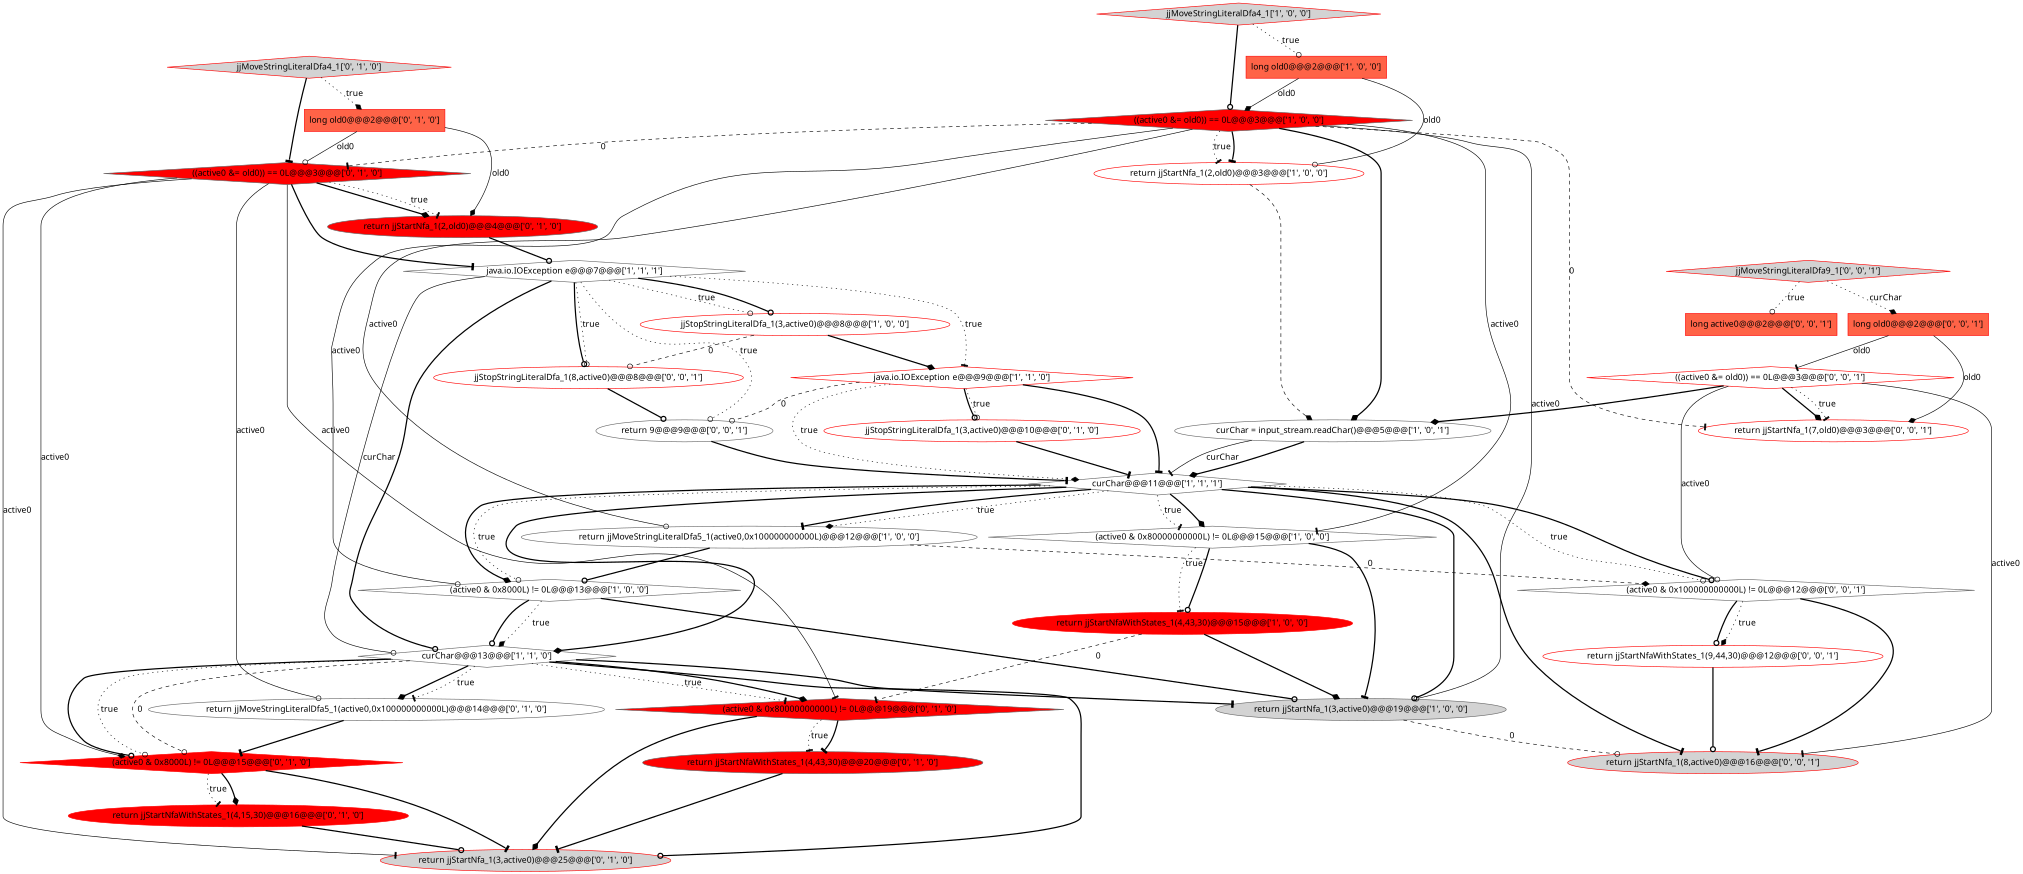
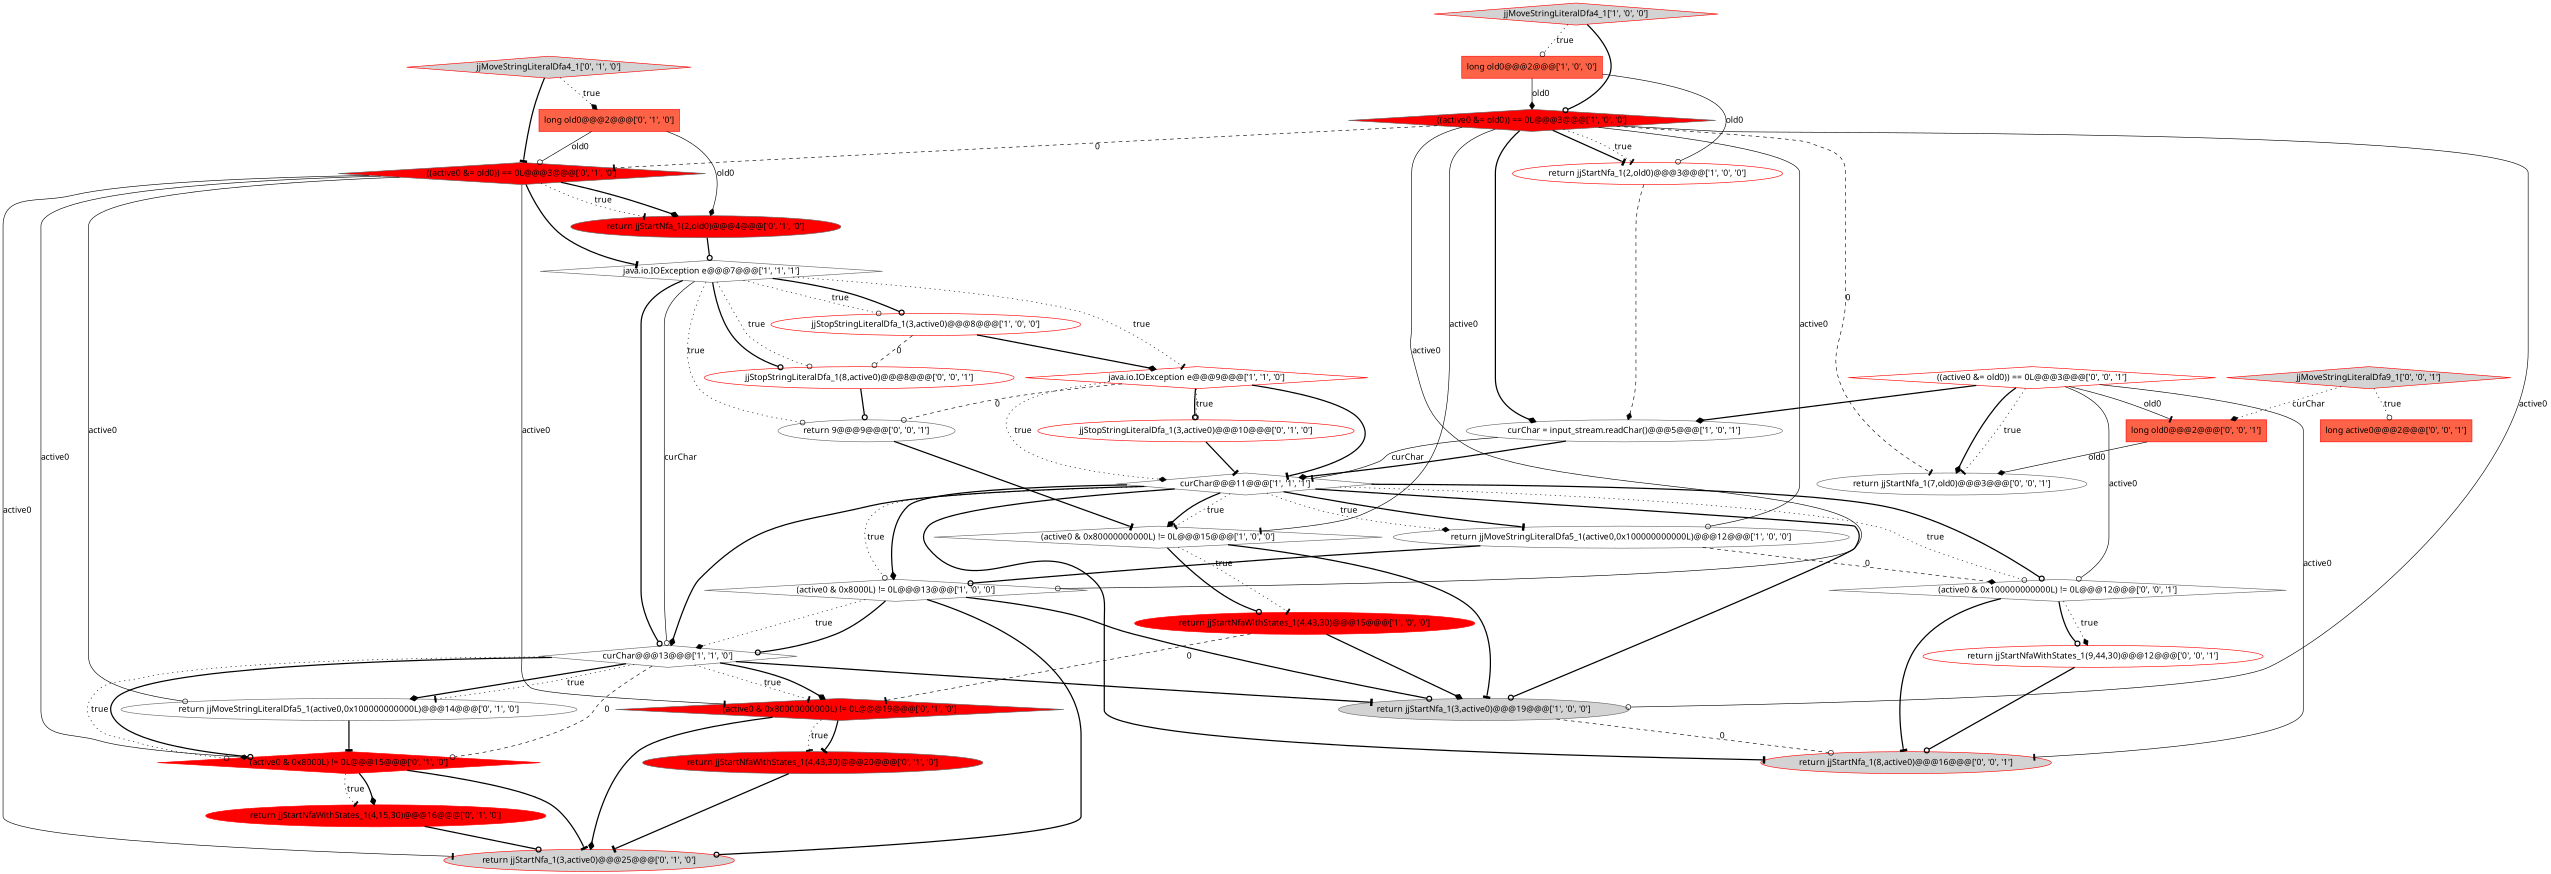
edge "long old0@@@2@@@['0', '0', '1']" -> "((active0 &= old0)) == 0L@@@3@@@['0', '0', '1']": reversed
node "return jjStartNfa_1(7,old0)@@@3@@@['0', '0', '1']": color red -> gray40
edge "return 9@@@9@@@['0', '0', '1']" -> "curChar@@@11@@@['1', '1', '1']": now "return 9@@@9@@@['0', '0', '1']" -> "(active0 & 0x80000000000L) != 0L@@@15@@@['1', '0', '0']"
edge "curChar@@@13@@@['1', '1', '0']" -> "return jjStartNfa_1(3,active0)@@@25@@@['0', '1', '0']": now "(active0 & 0x8000L) != 0L@@@13@@@['1', '0', '0']" -> "return jjStartNfa_1(3,active0)@@@25@@@['0', '1', '0']"
